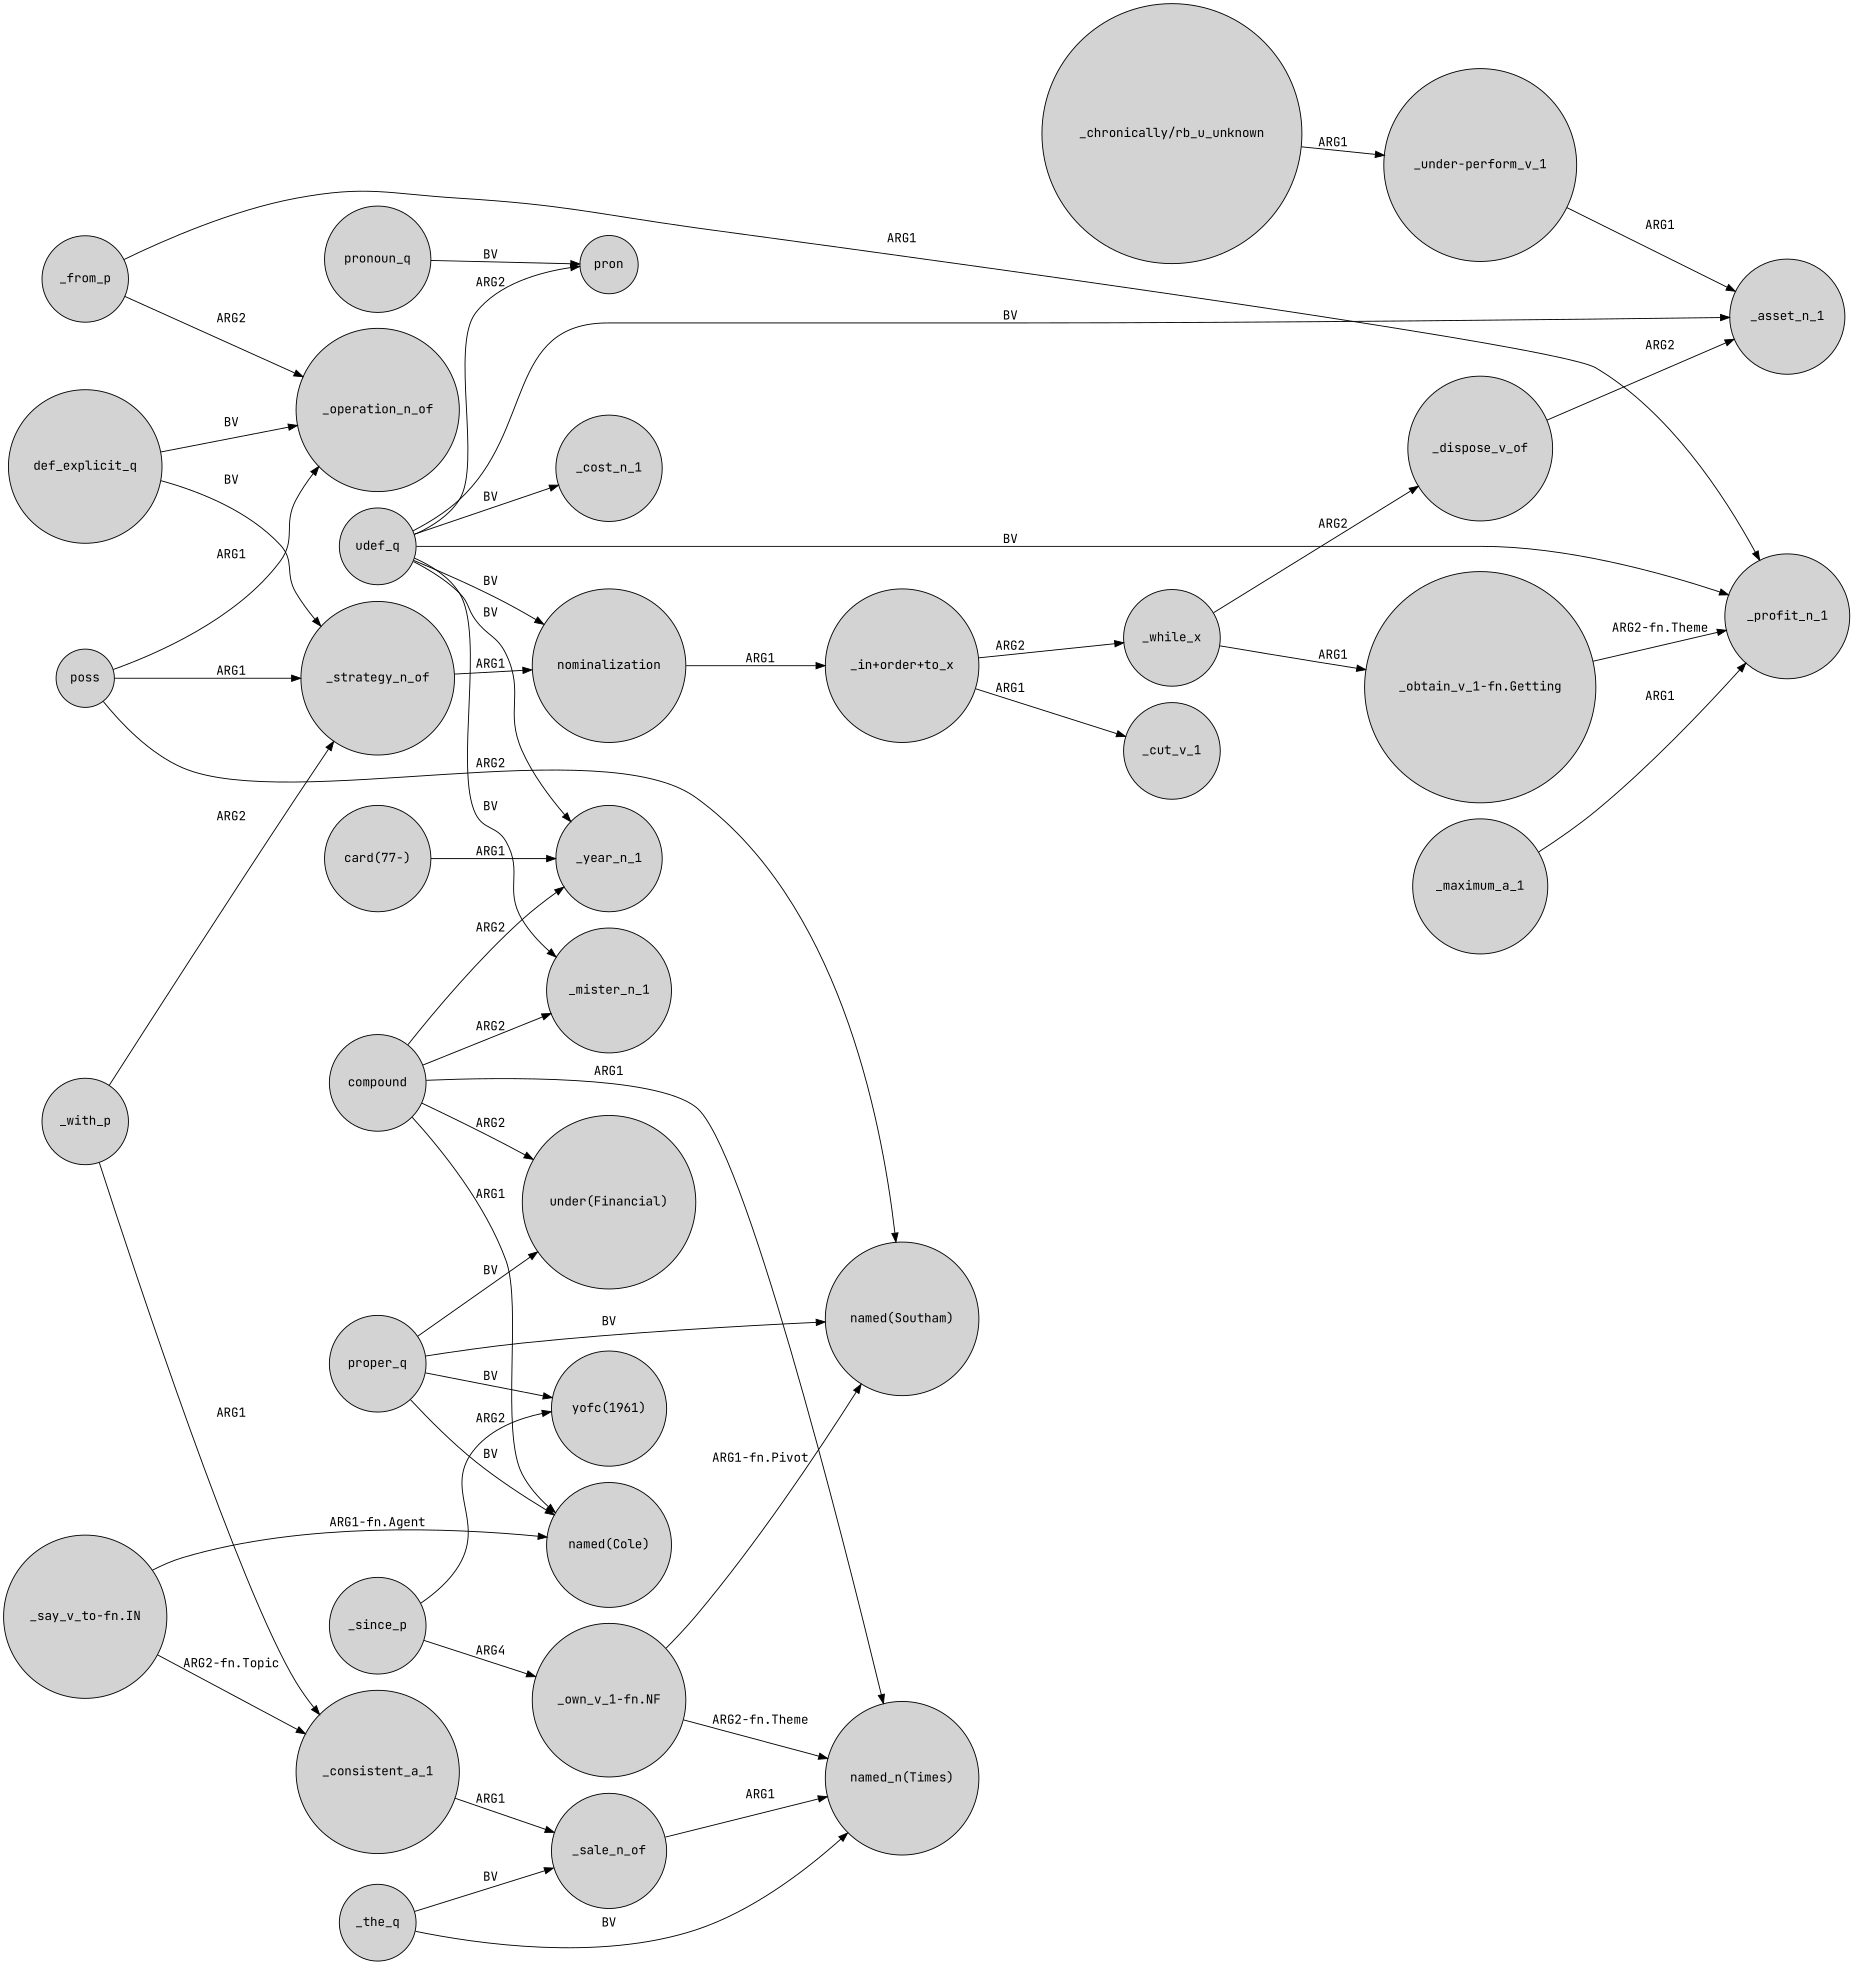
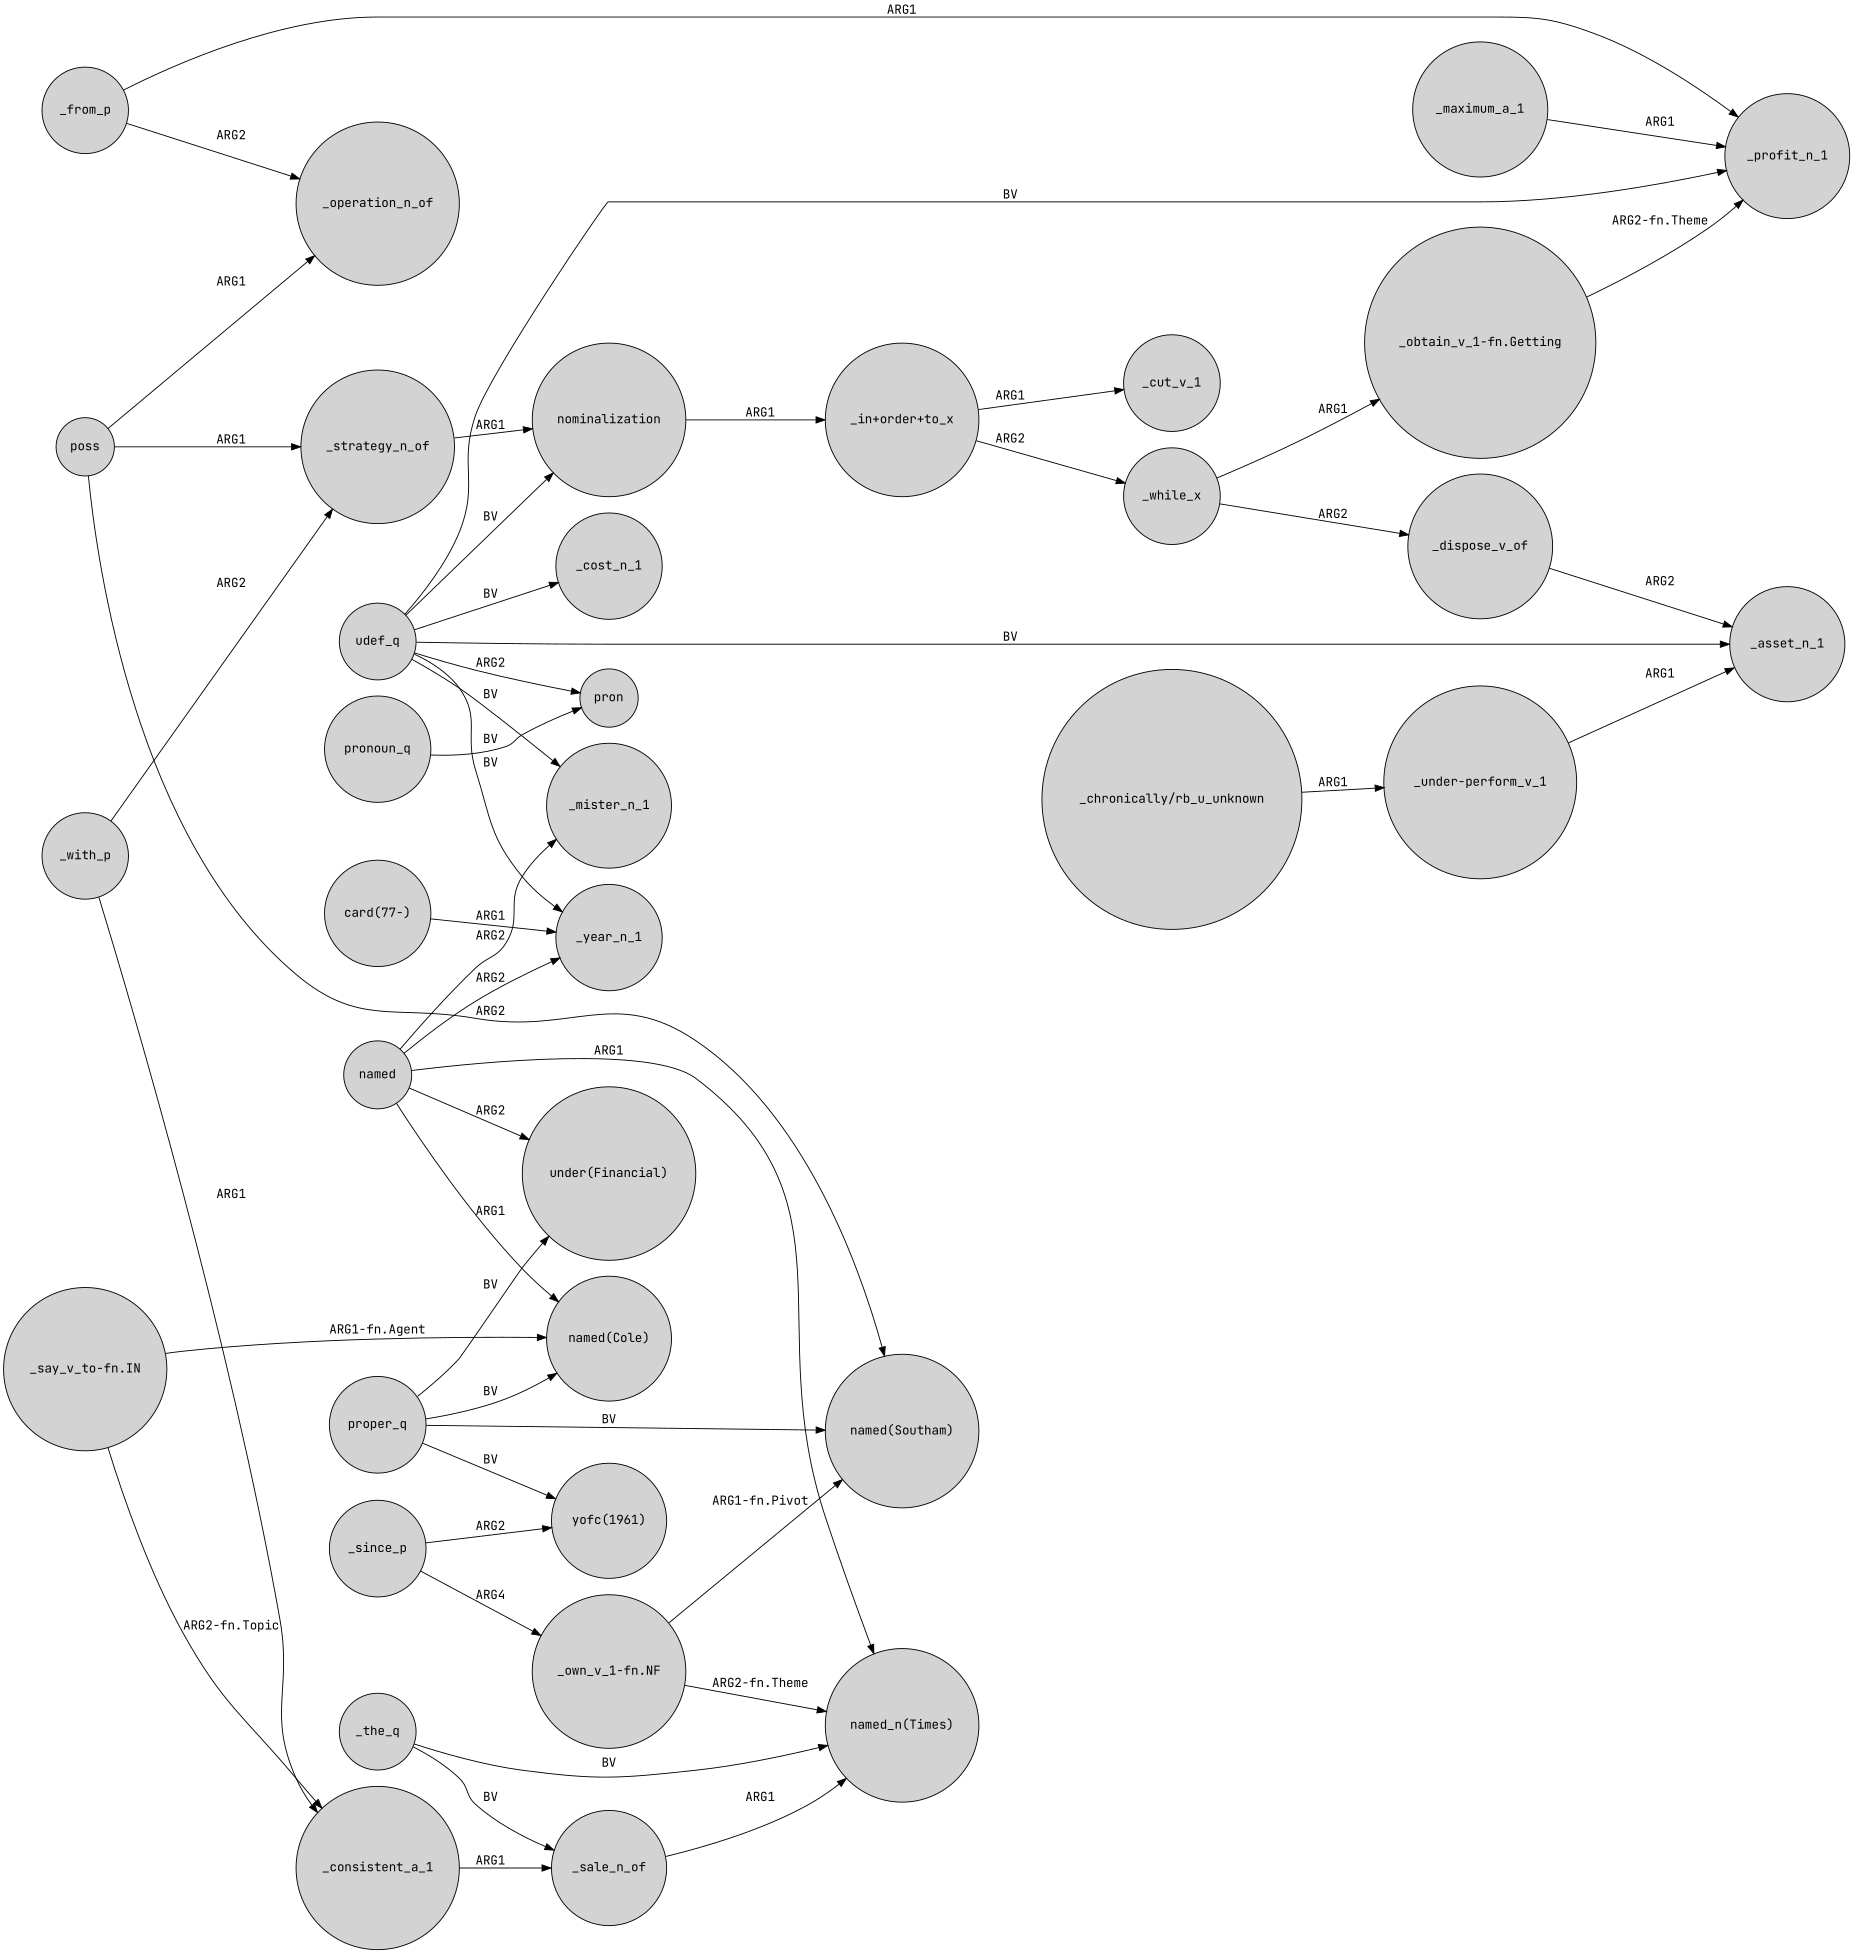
node "def_explicit_q": removed
node "compound": label "compound" -> "named"
